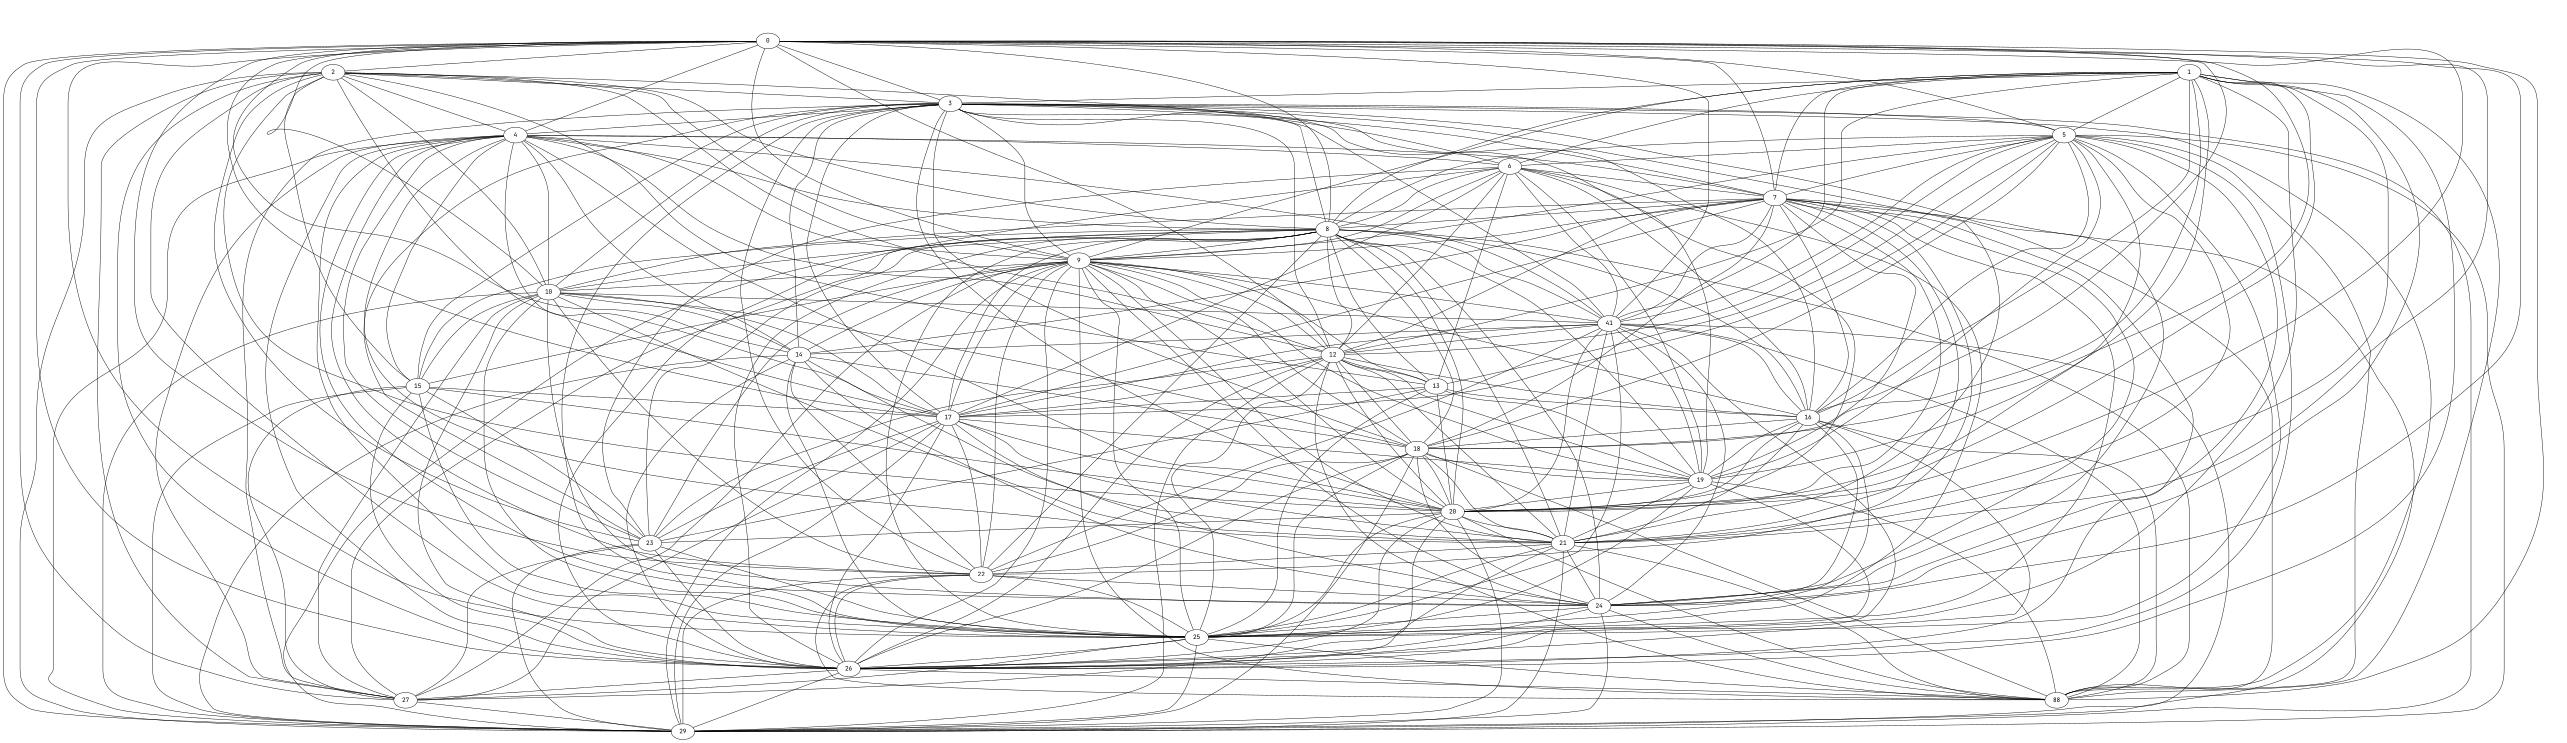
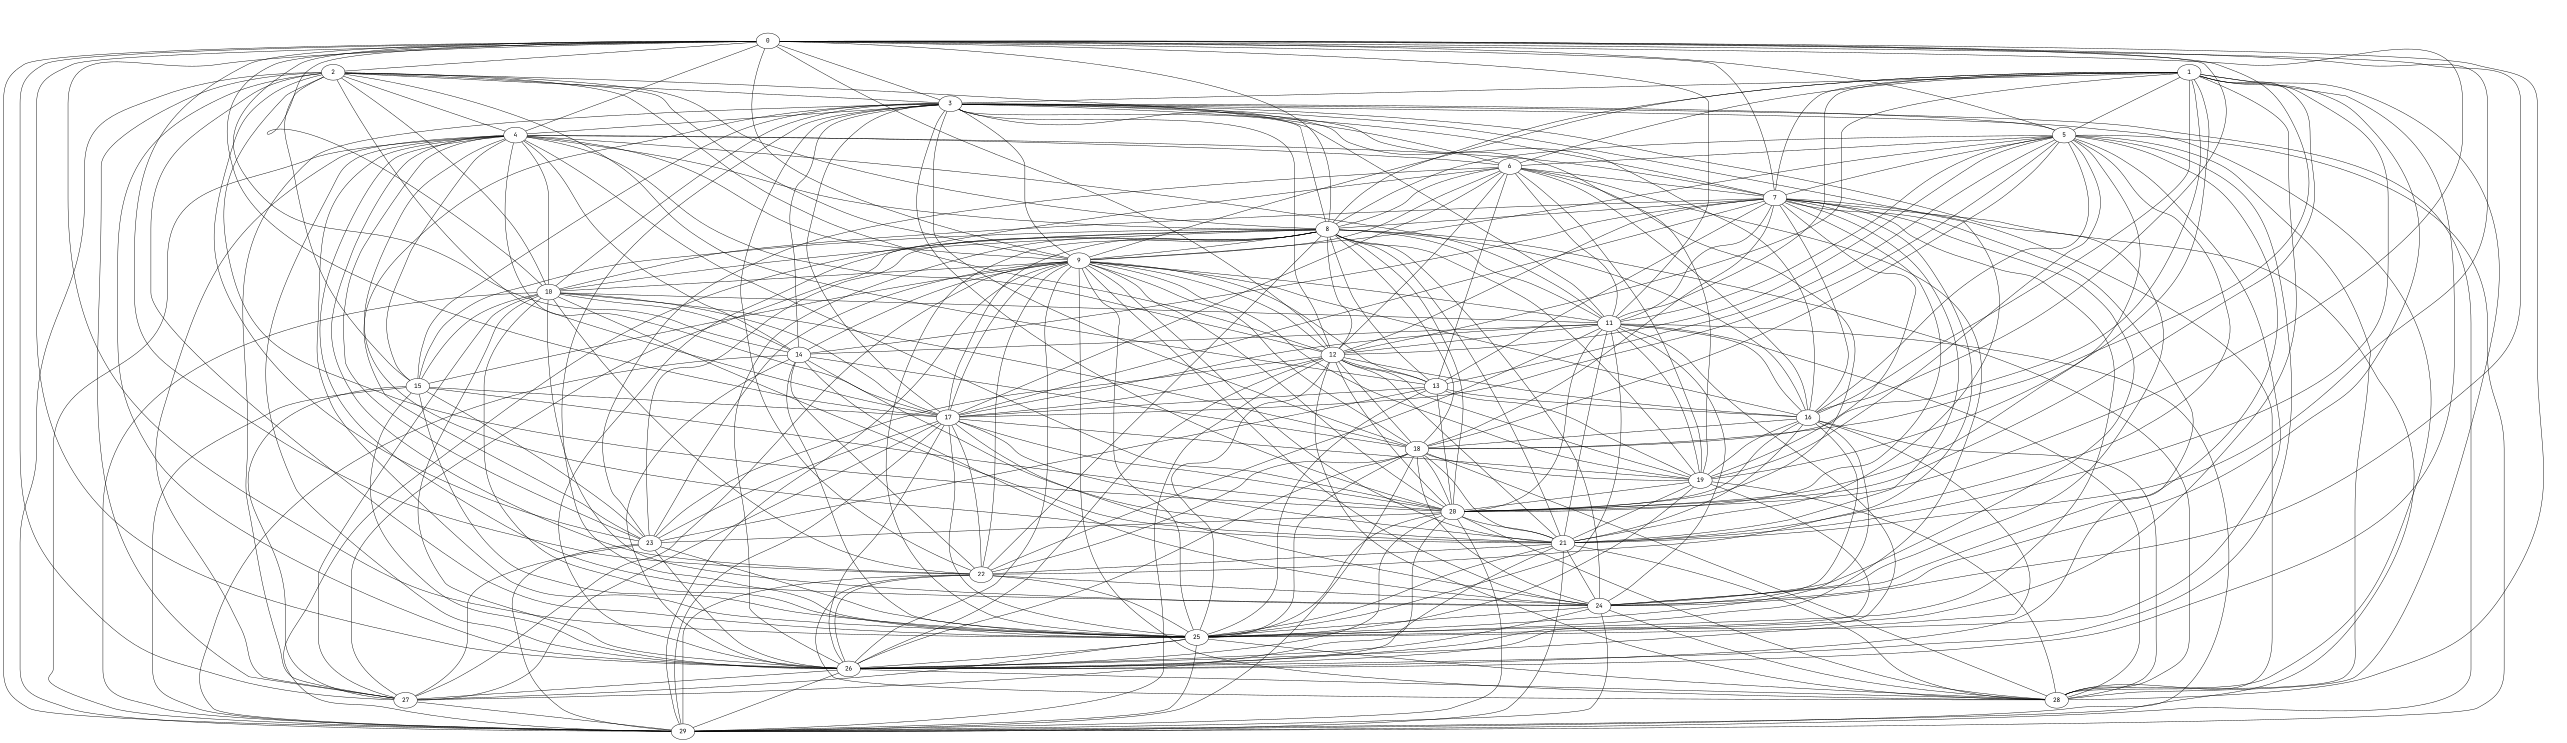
edge "7" -- "9": now "7" -- "13"
node "41": label "41" -> "11"
edge "17" -- "25": added
node "88": label "88" -> "28"
